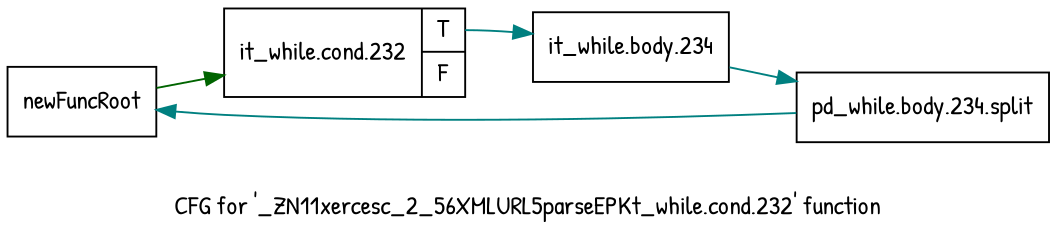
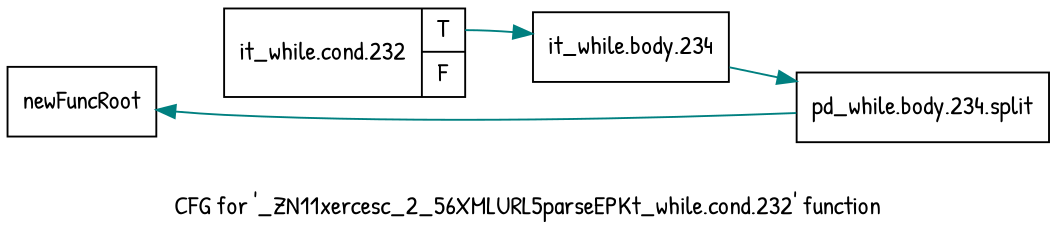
edge "newFuncRoot" -> "it_while.cond.232": removed
